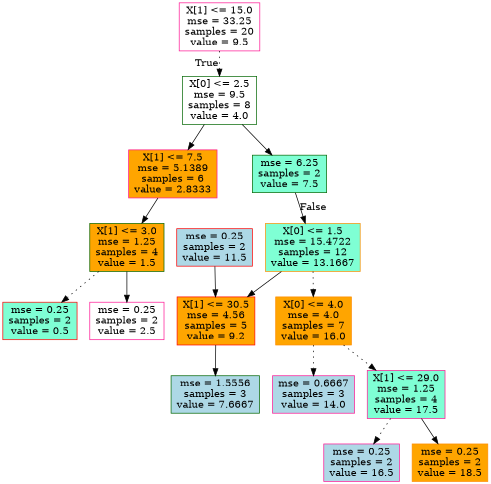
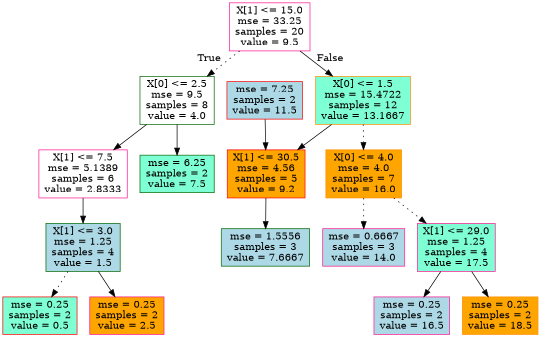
node "X[1] <= 7.5 mse = 5.1389 samples = 6 value = 2.8333": fillcolor orange -> white
edge "mse = 6.25 samples = 2 value = 7.5" -> "X[0] <= 1.5 mse = 15.4722 samples = 12 value = 13.1667": now "X[1] <= 15.0 mse = 33.25 samples = 20 value = 9.5" -> "X[0] <= 1.5 mse = 15.4722 samples = 12 value = 13.1667"
node "X[1] <= 3.0 mse = 1.25 samples = 4 value = 1.5": fillcolor orange -> lightblue
node "mse = 0.25 samples = 2 value = 11.5": label "mse = 0.25 samples = 2 value = 11.5" -> "mse = 7.25 samples = 2 value = 11.5"
node "mse = 0.25 samples = 2 value = 2.5": fillcolor white -> orange
edge "X[1] <= 29.0 mse = 1.25 samples = 4 value = 17.5" -> "mse = 0.25 samples = 2 value = 16.5": style dotted -> solid
